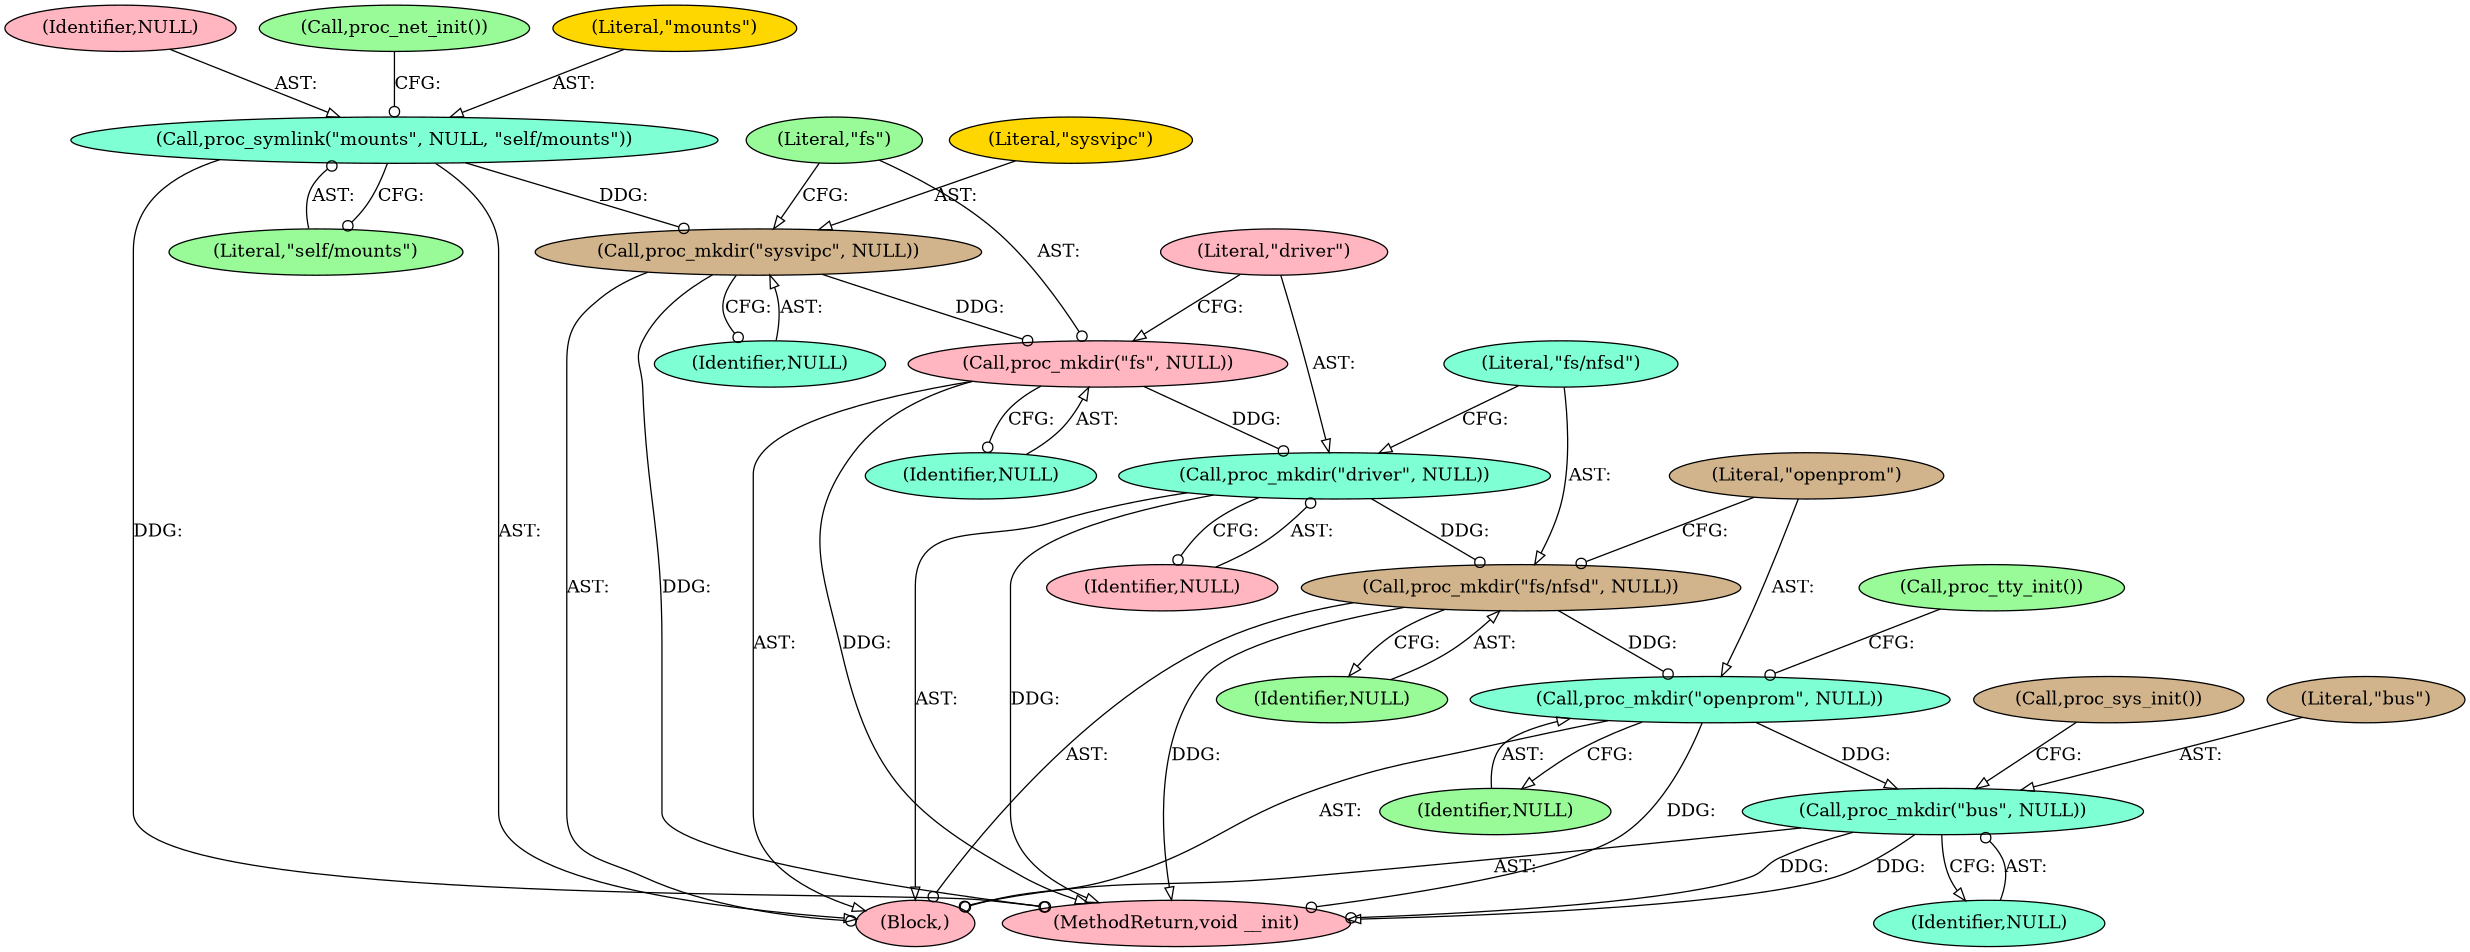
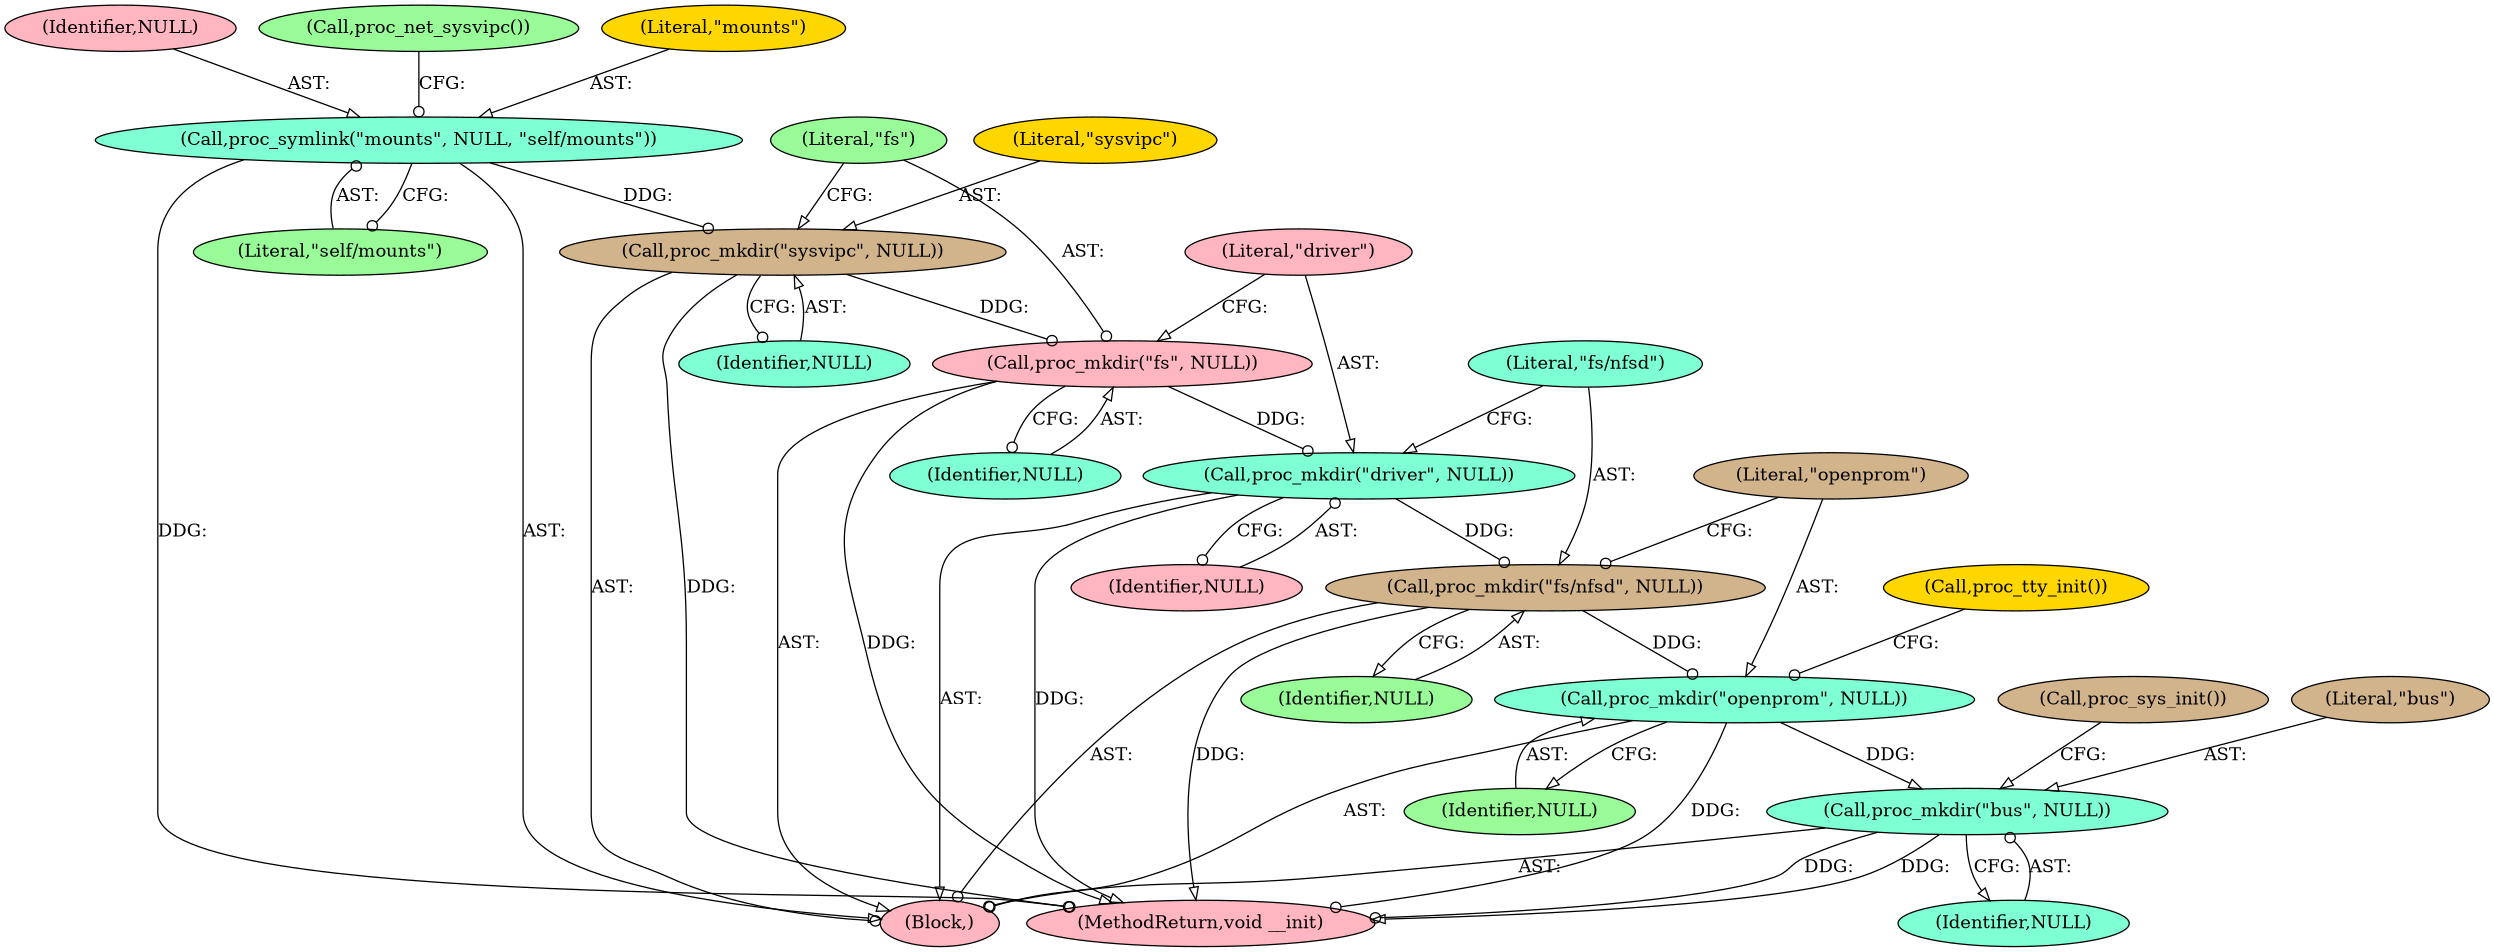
node "(Call,proc_net_init())": label "(Call,proc_net_init())" -> "(Call,proc_net_sysvipc())"
node "(Call,proc_tty_init())": fillcolor palegreen -> gold
